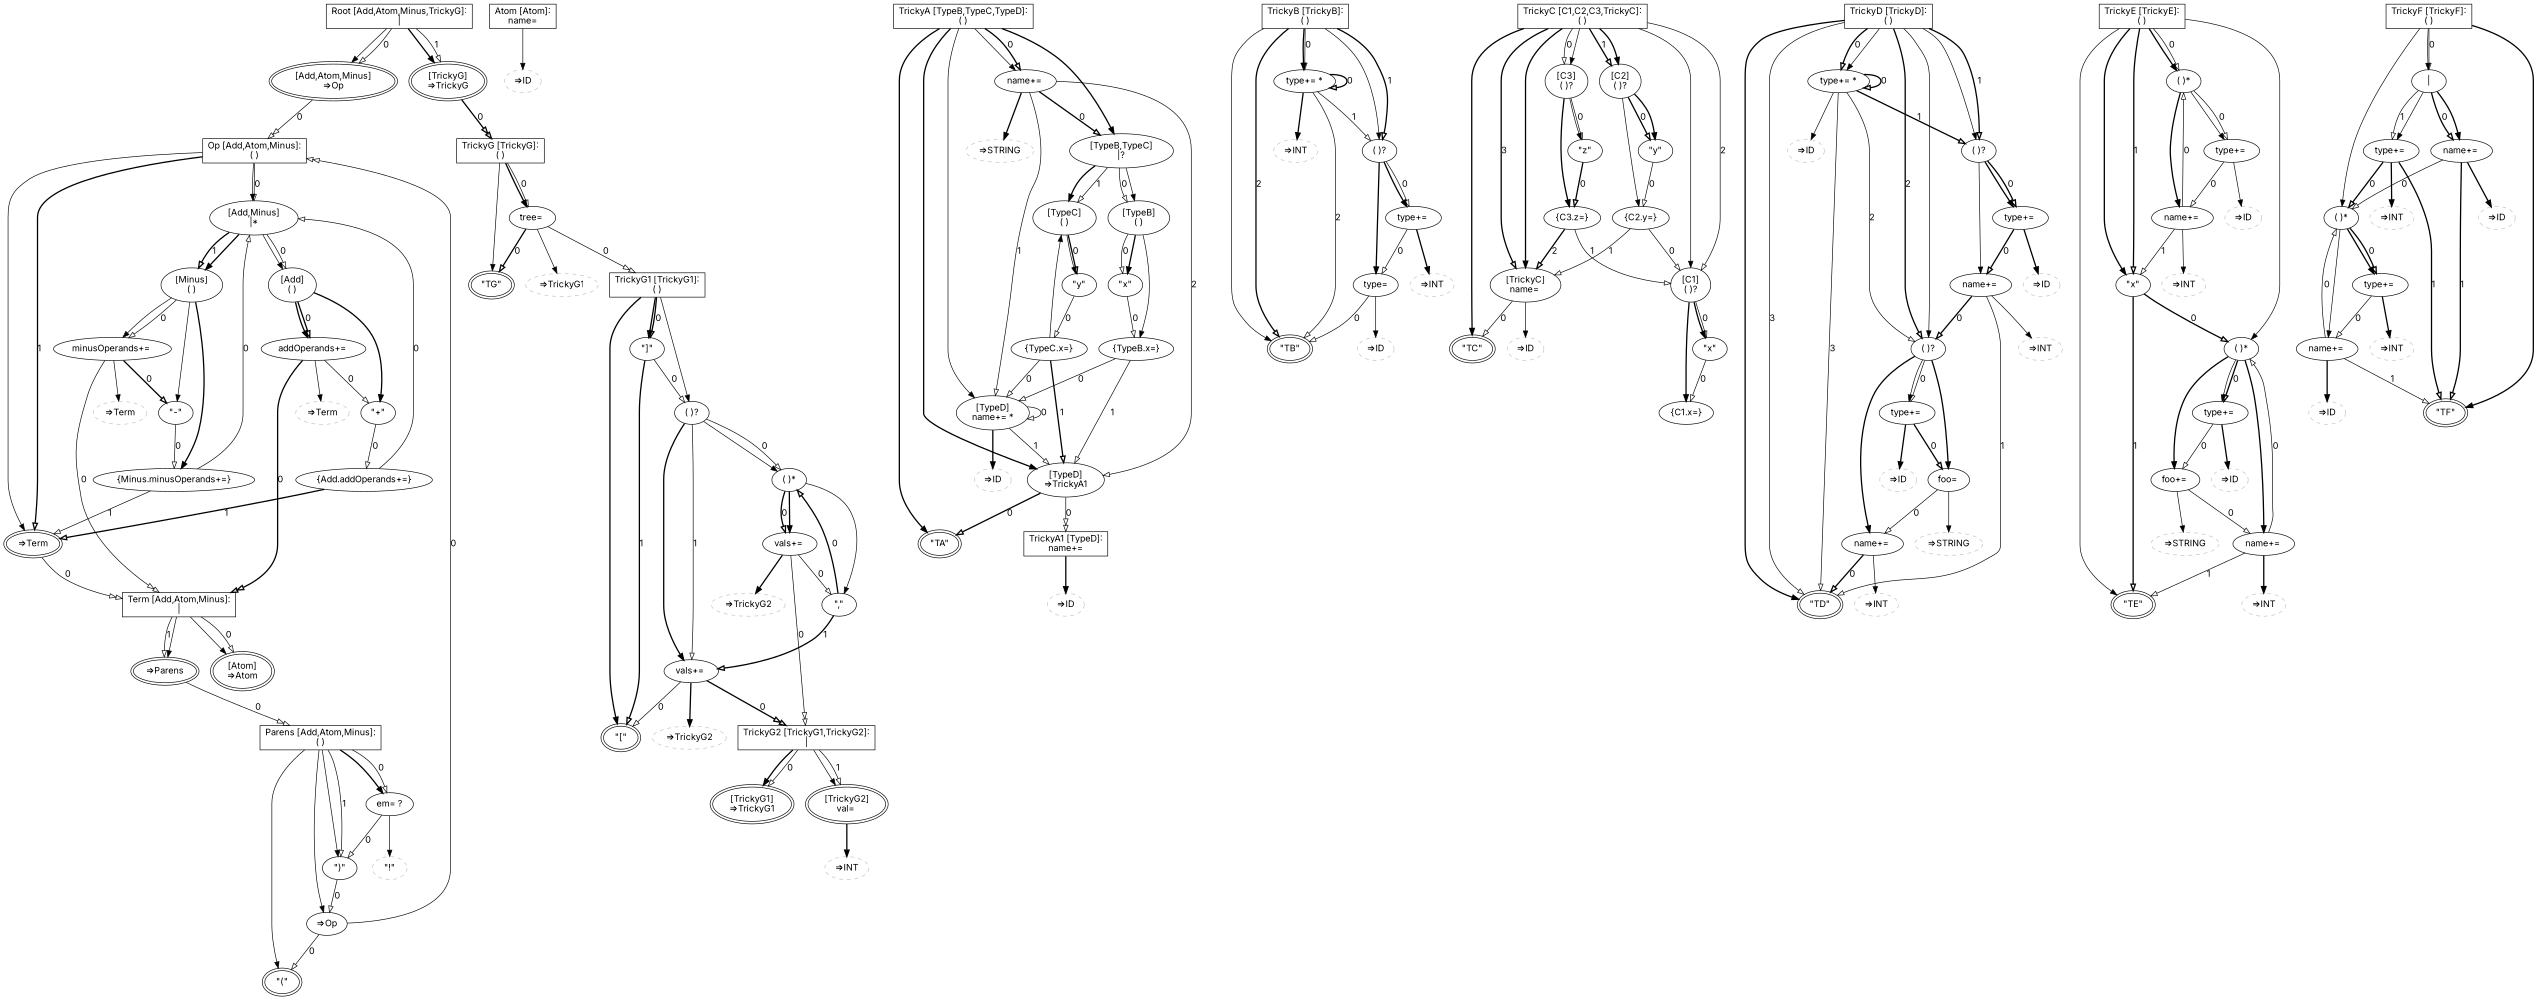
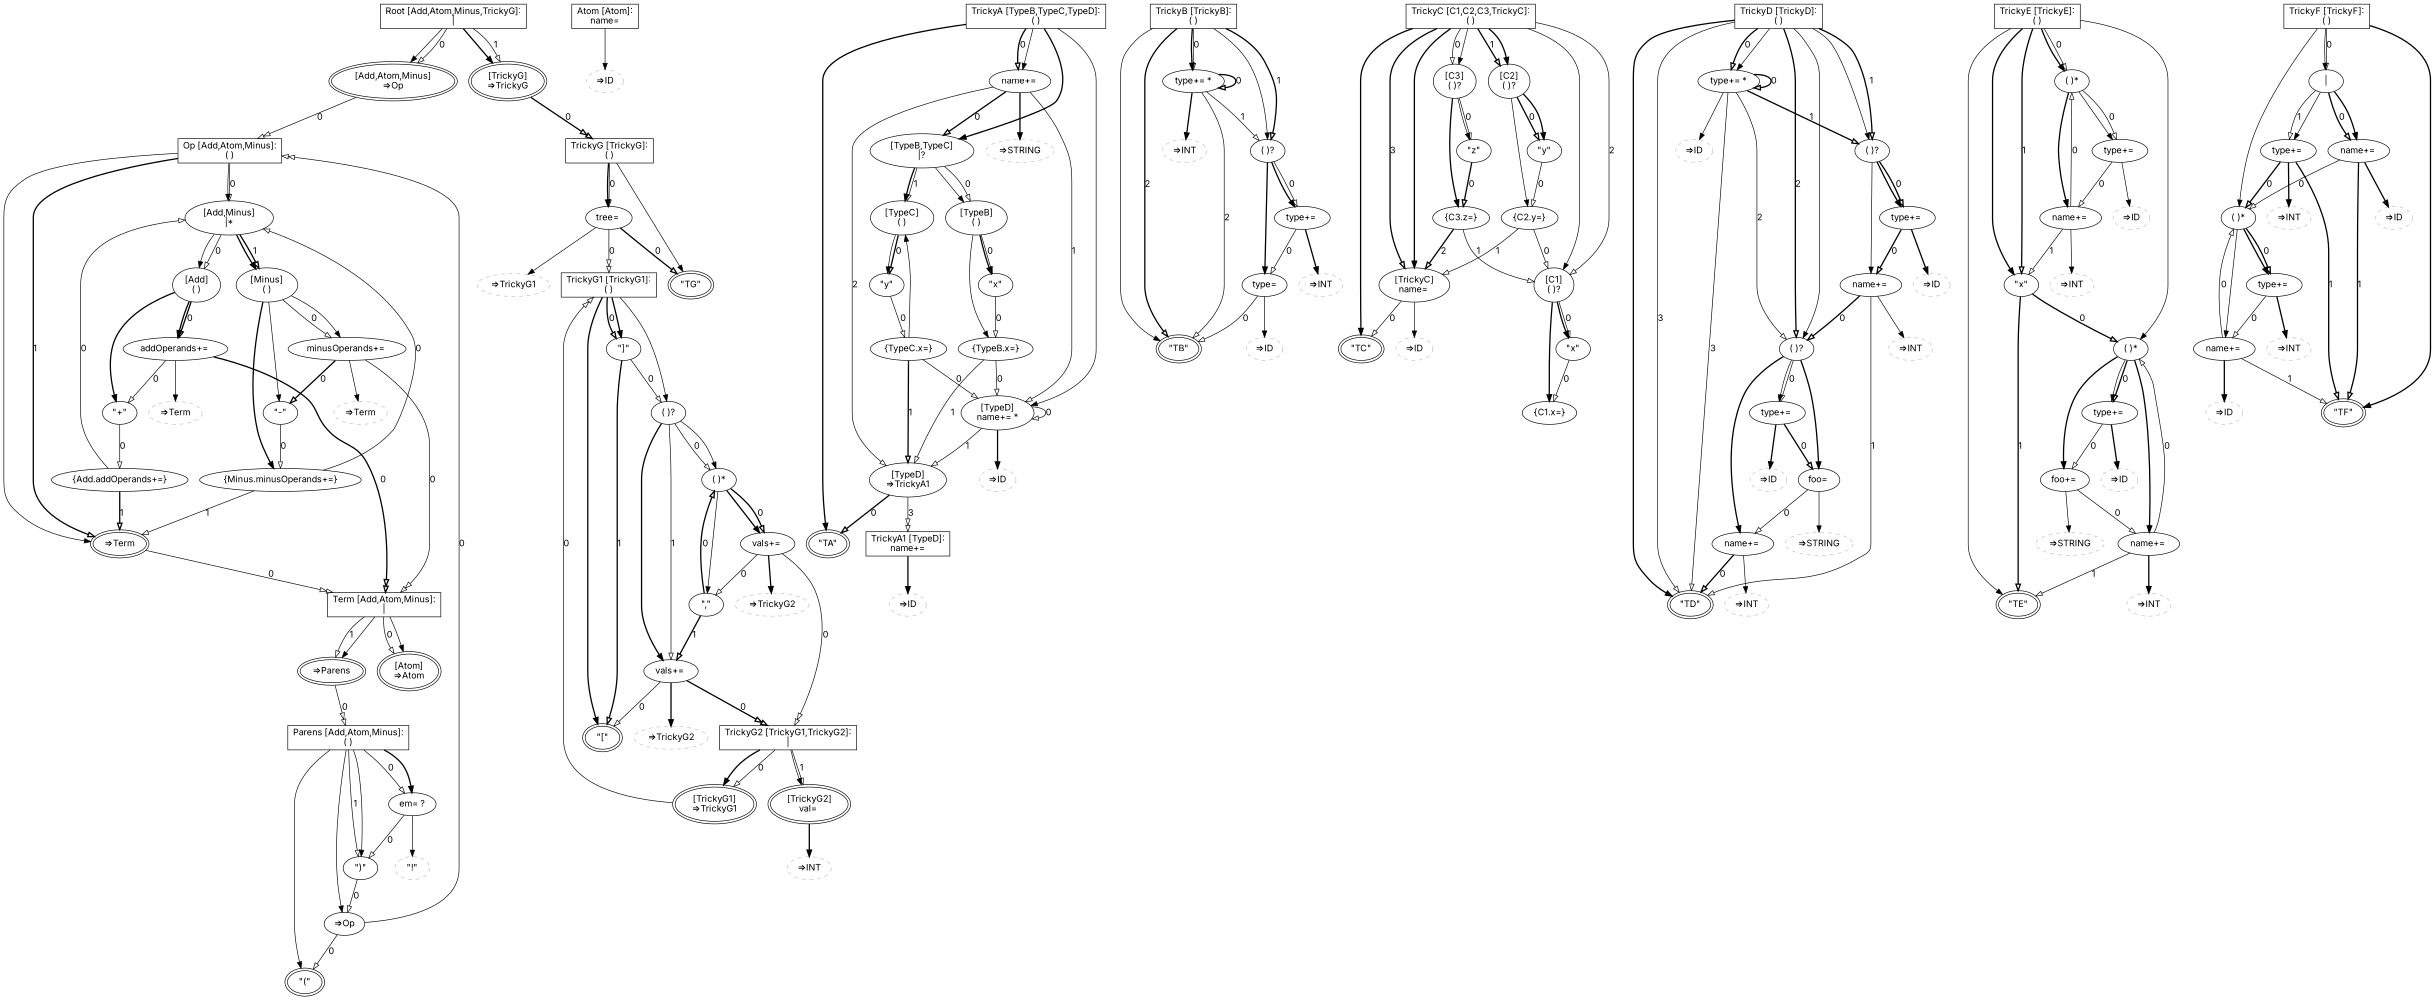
edge "TrickyA [TypeB,TypeC,TypeD]: ( )" -> "[TypeD] =>TrickyA1": removed
edge "[TypeD] =>TrickyA1" -> "TrickyA1 [TypeD]: name+=": label "0" -> "3"
edge "[TrickyG1] =>TrickyG1" -> "TrickyG1 [TrickyG1]: ( )": added, label "0"
